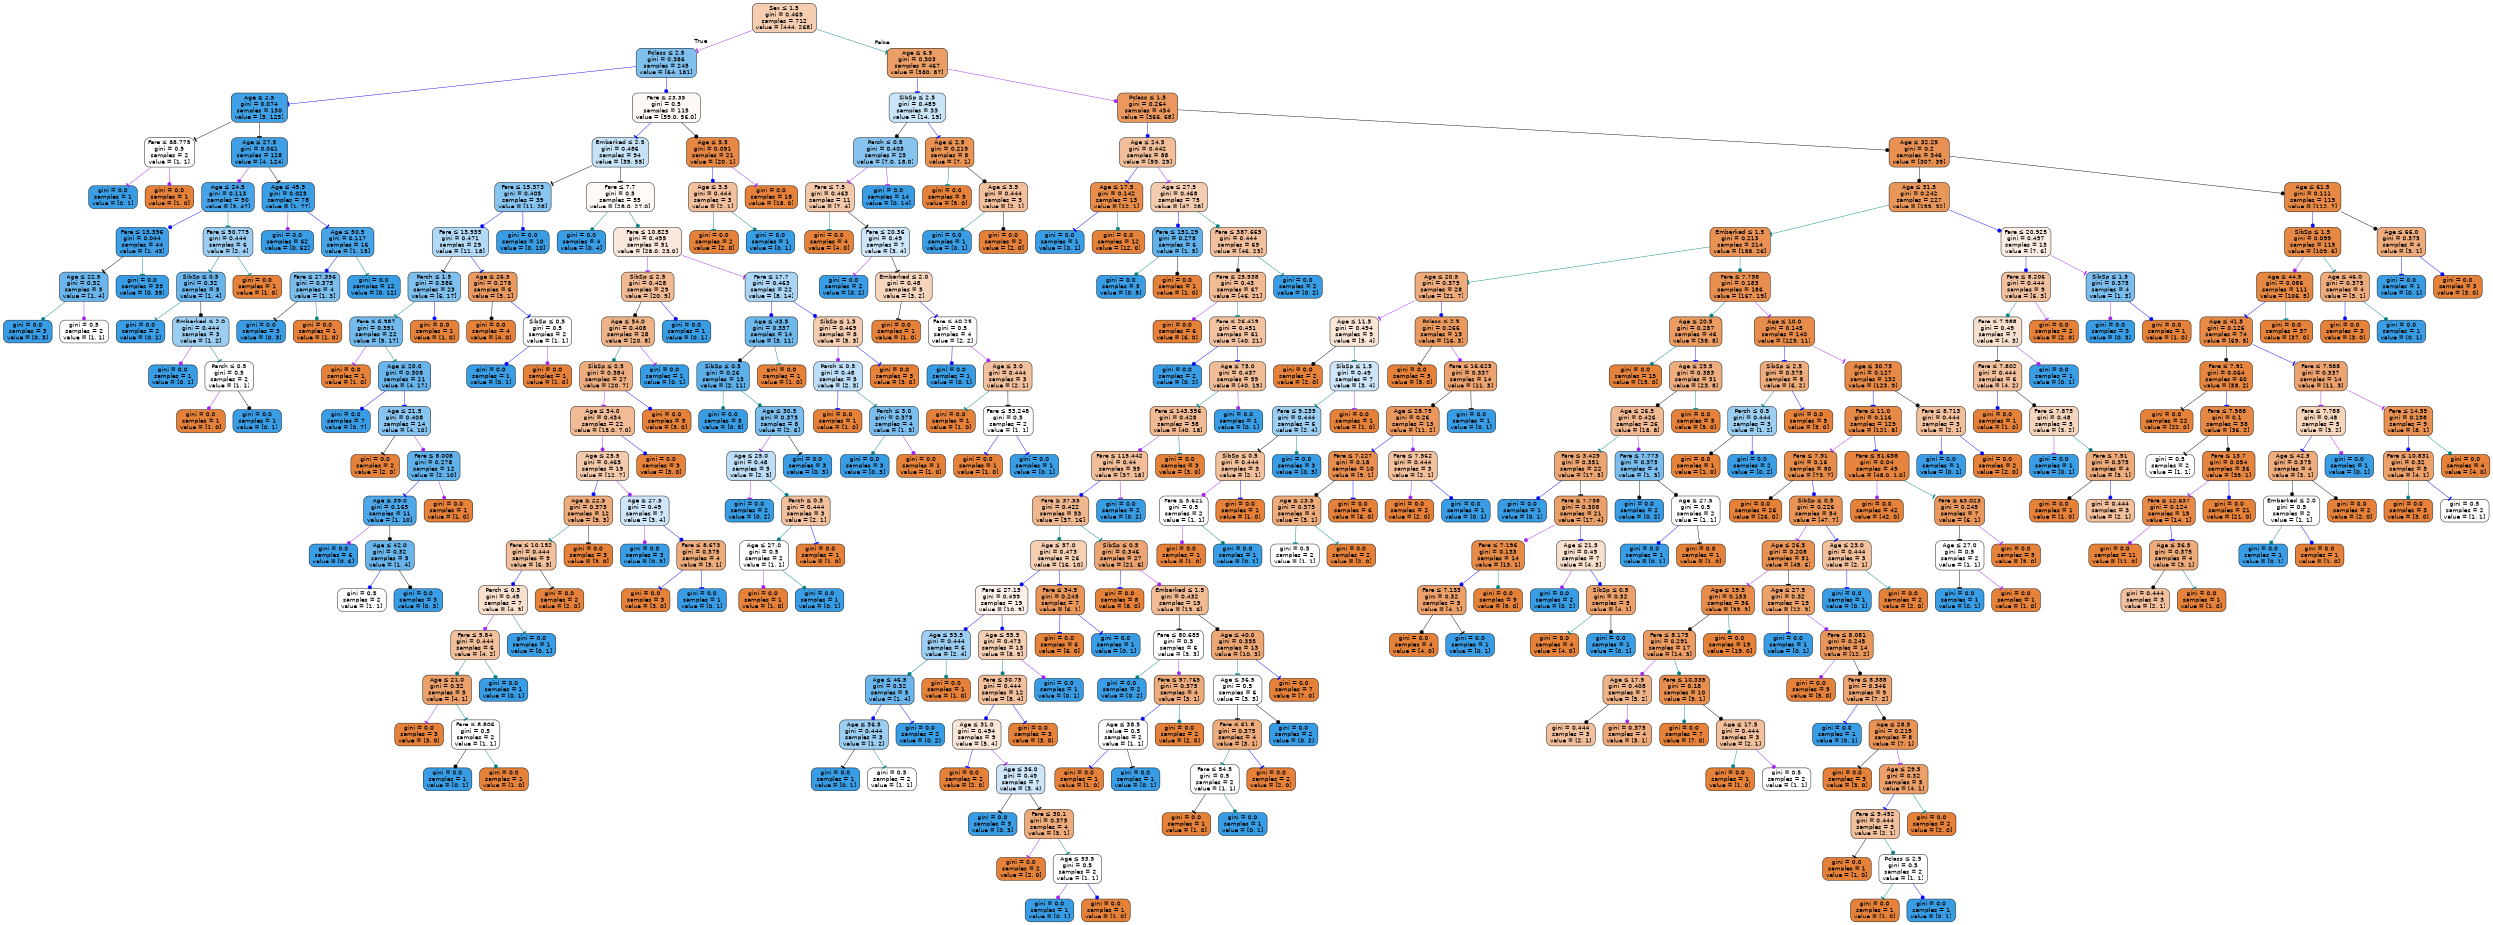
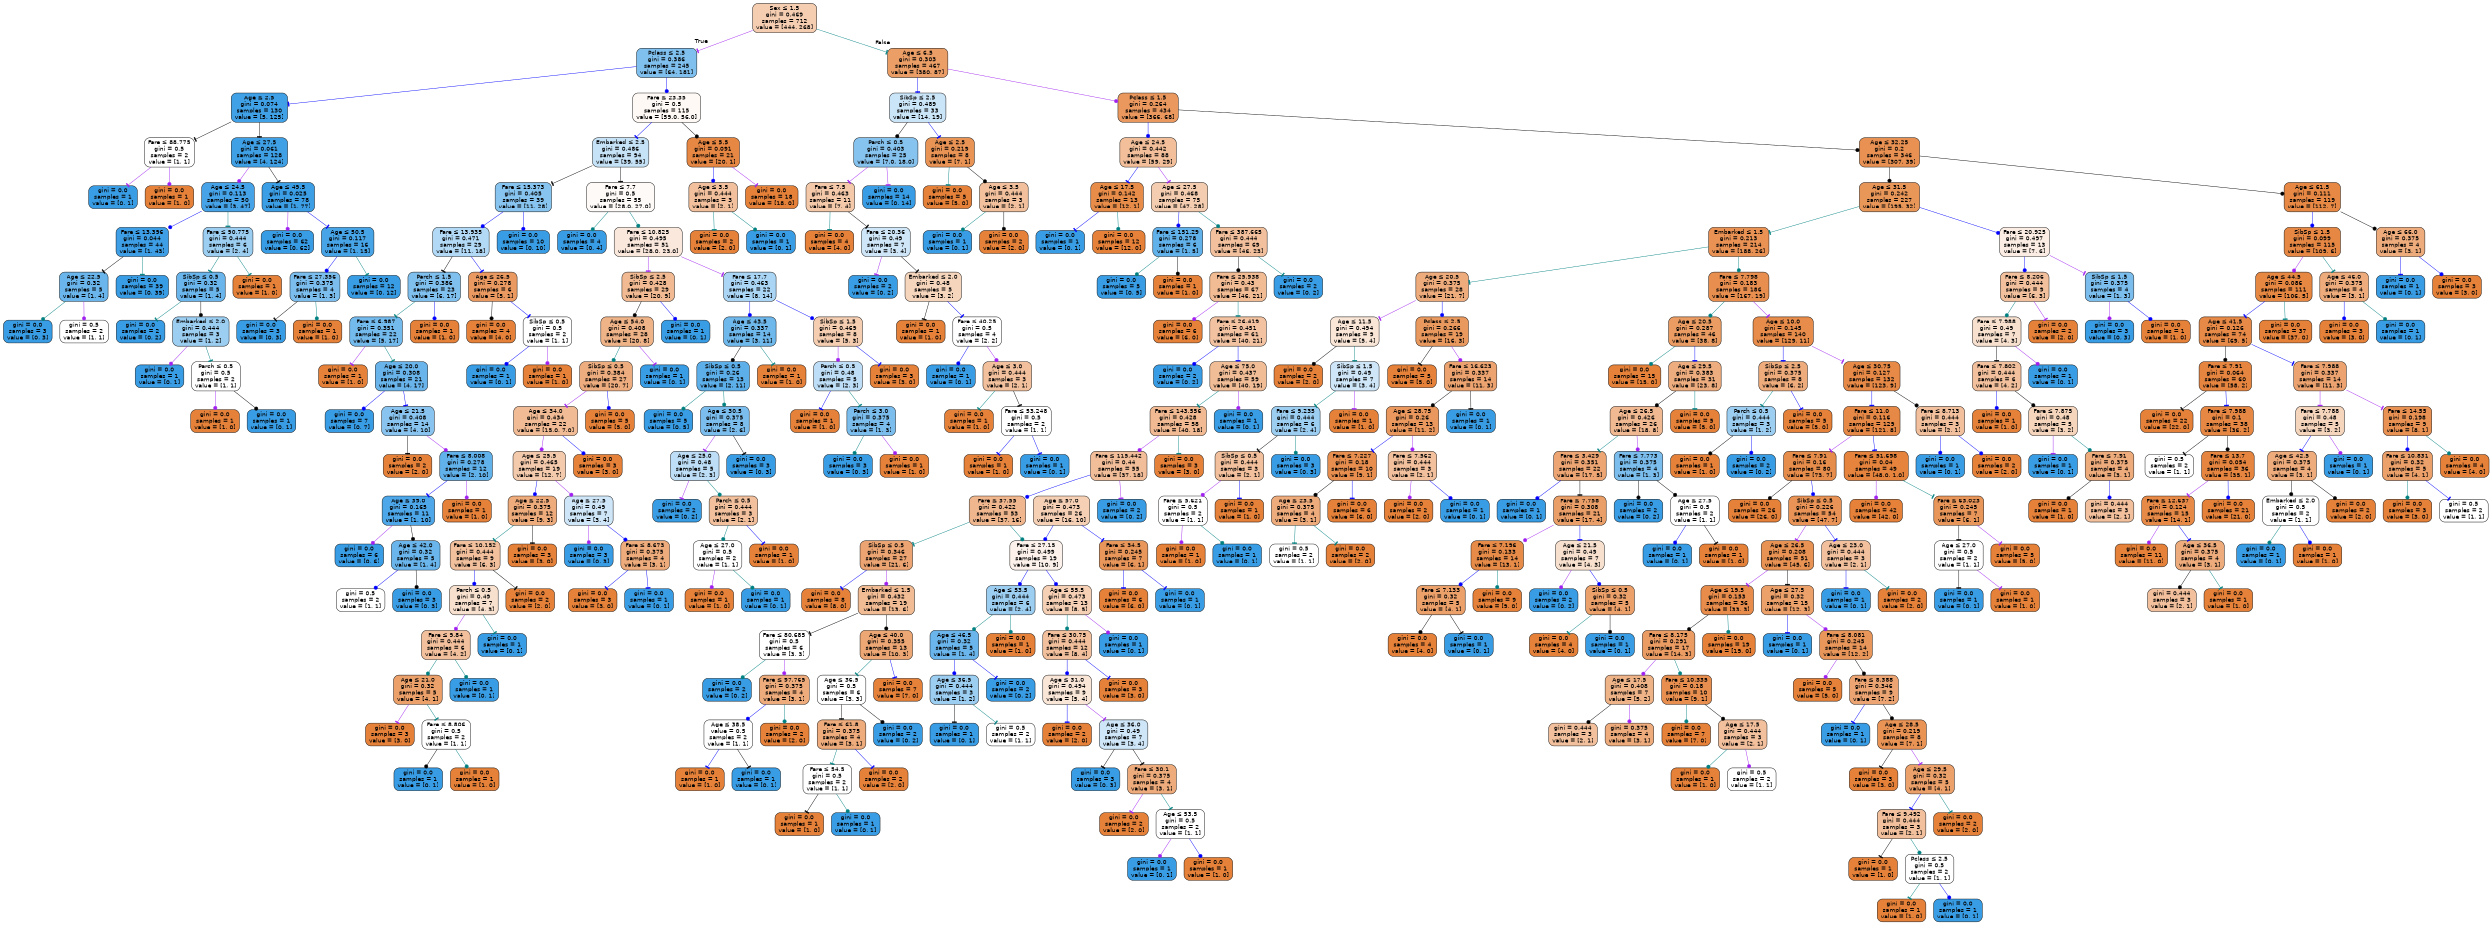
edge "Fare ≤ 37.55" -> "Age ≤ 57.0": now "Fare ≤ 37.55" -> "Fare ≤ 27.15"
